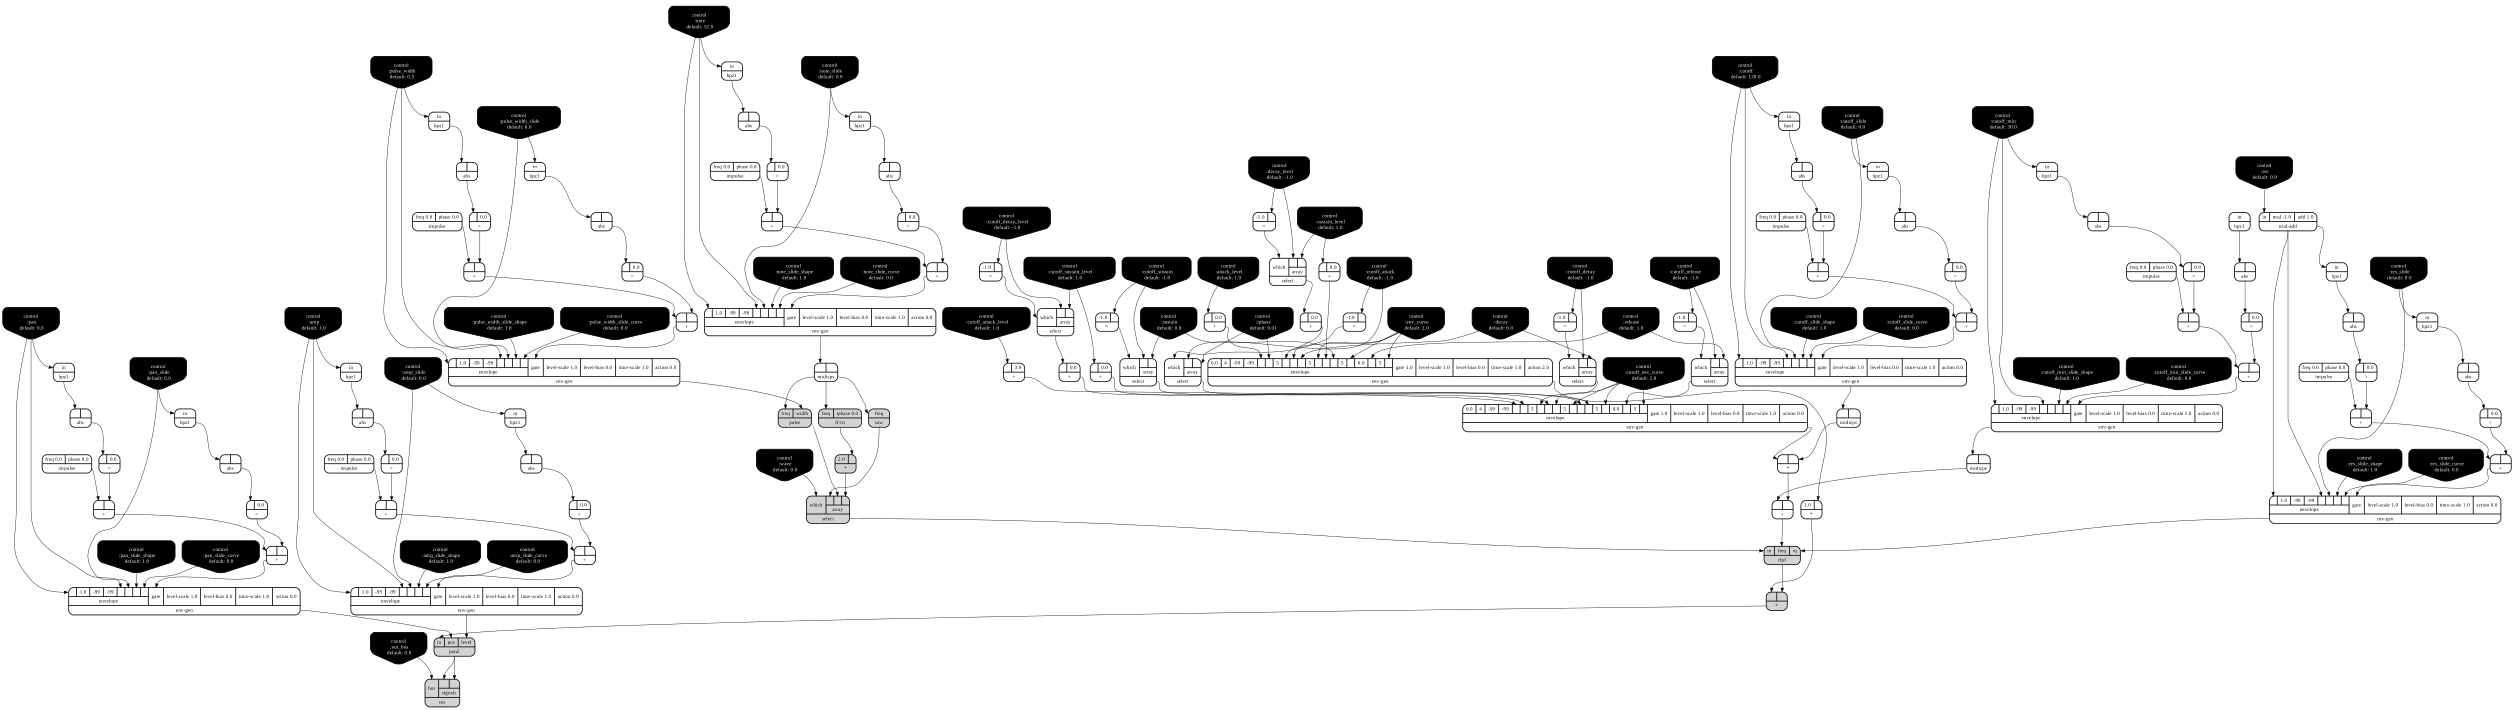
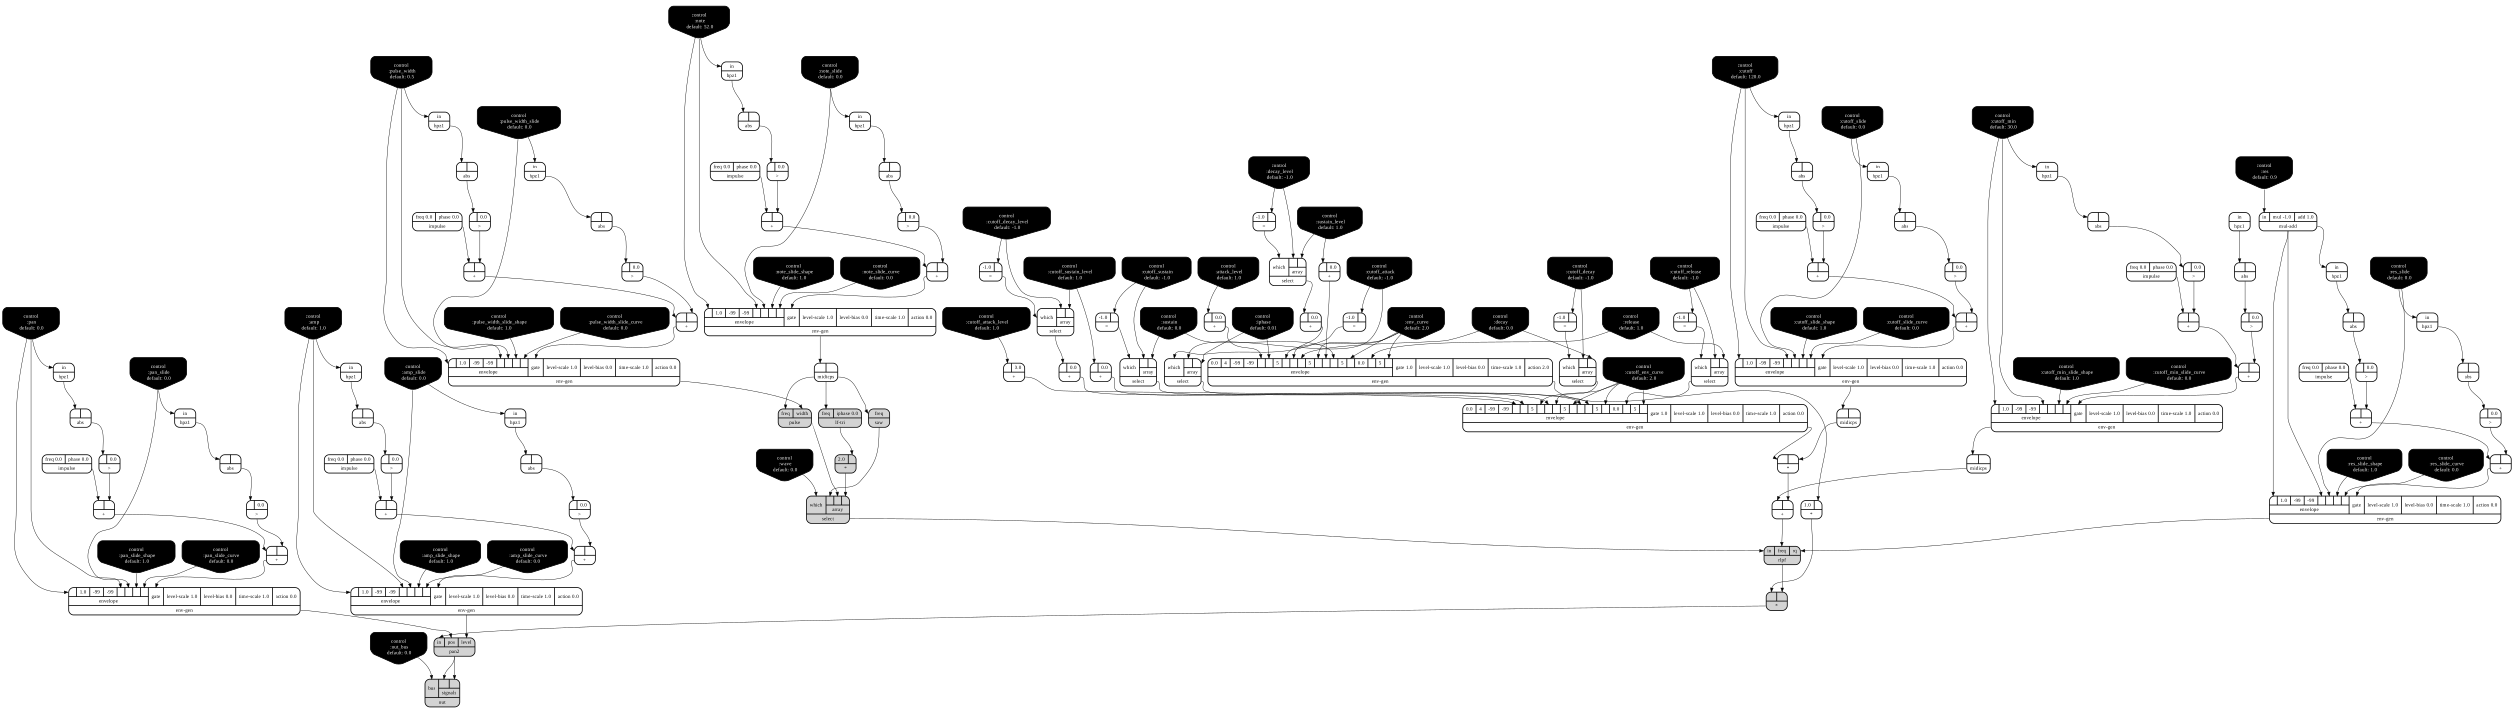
node "bus": text "res" -> "out"
